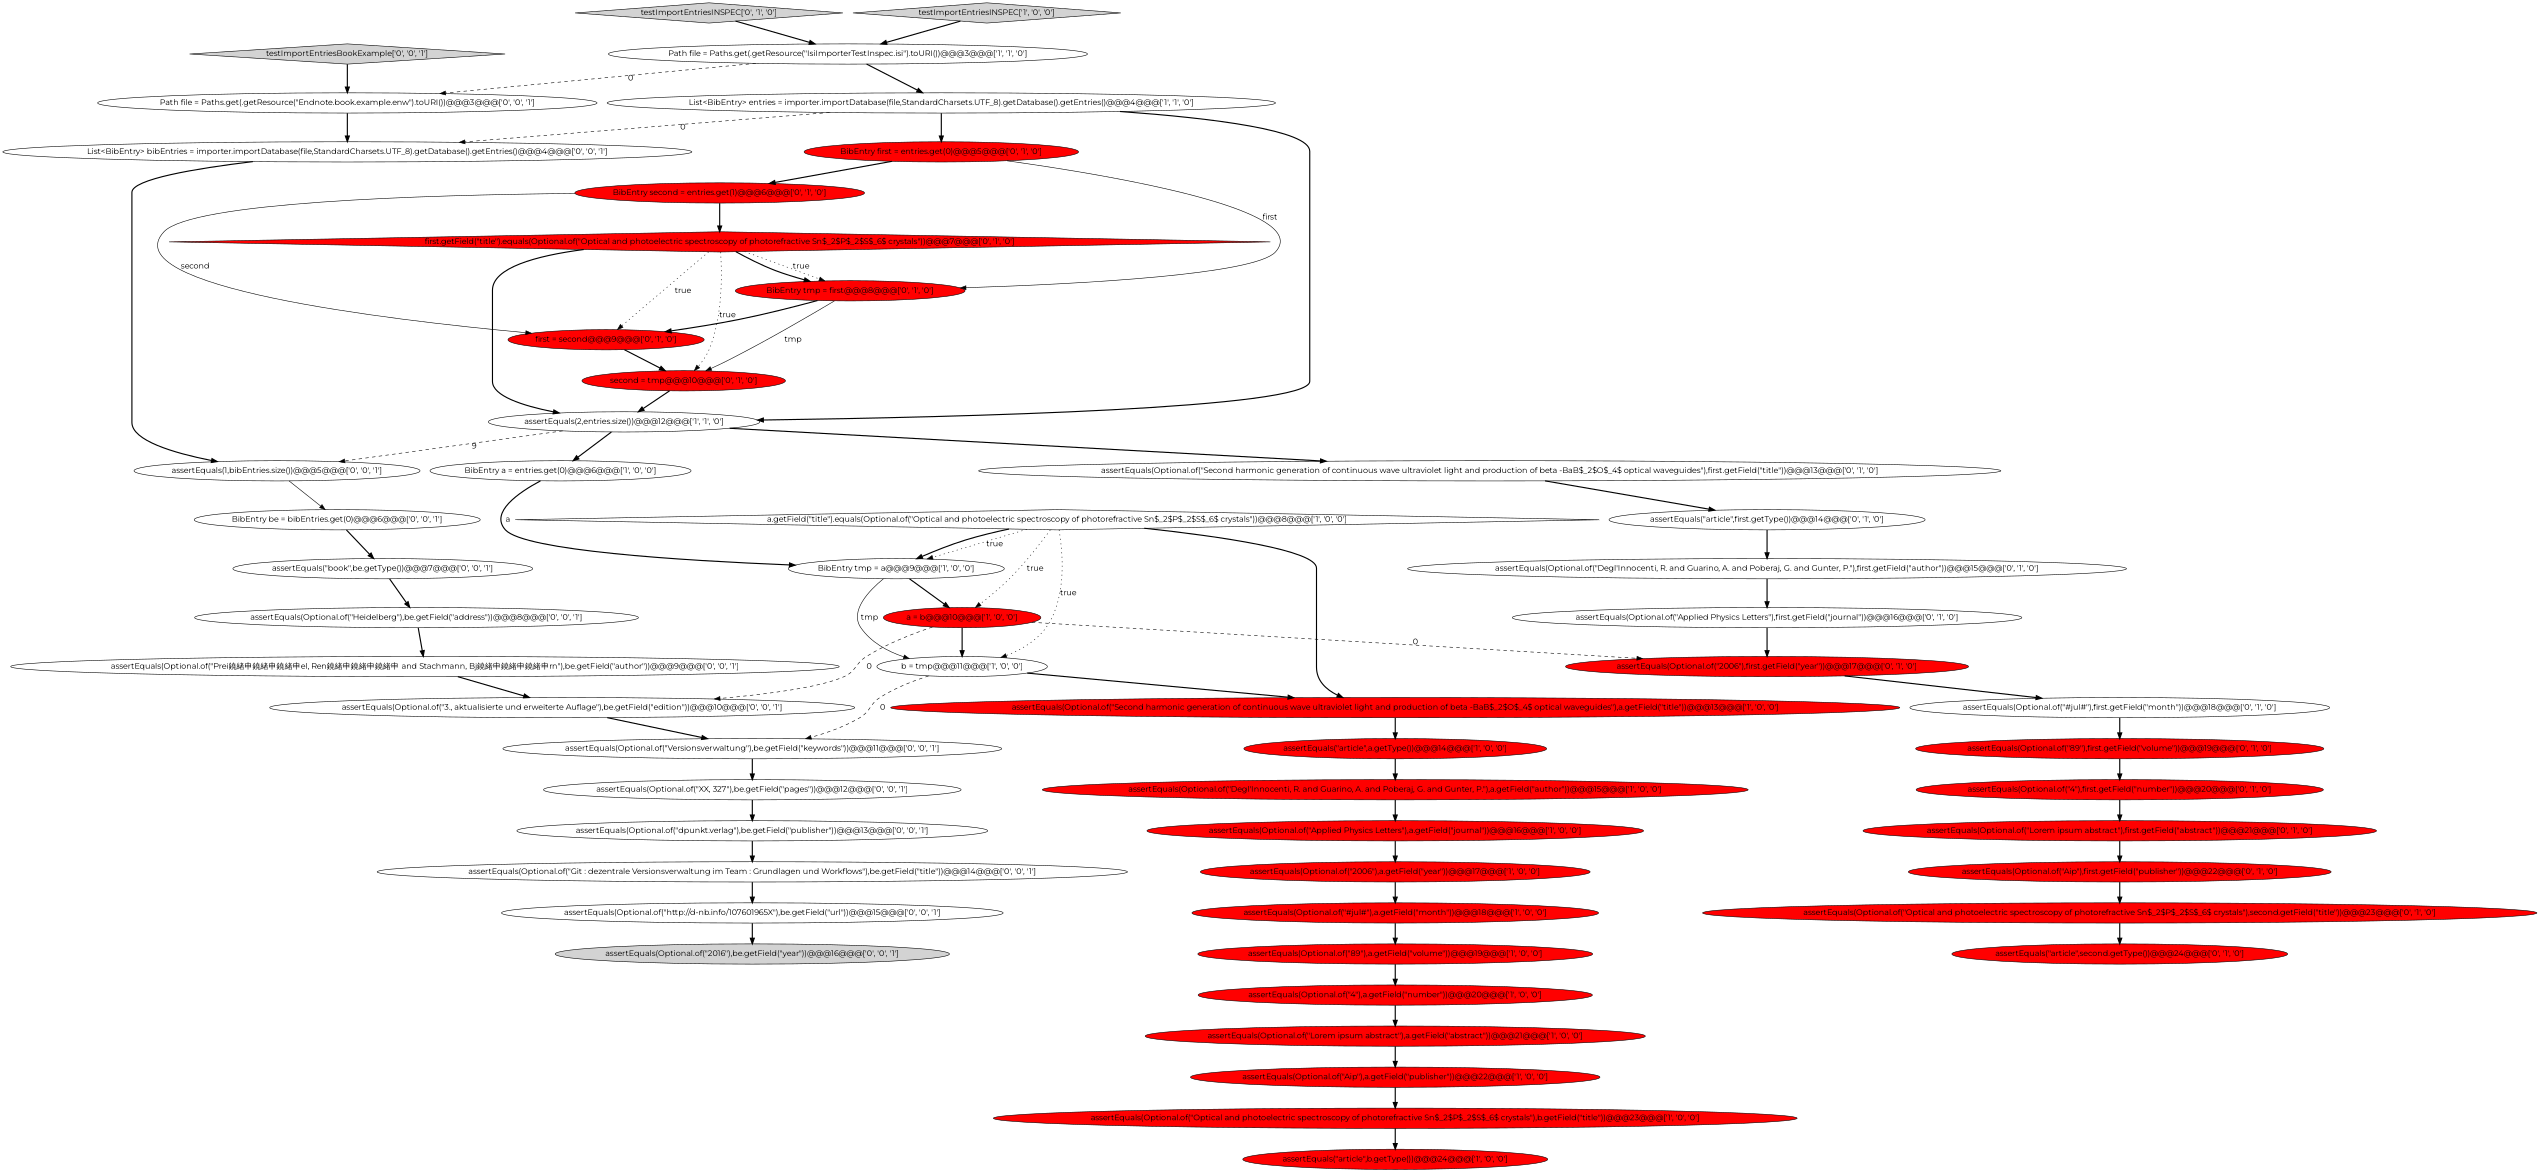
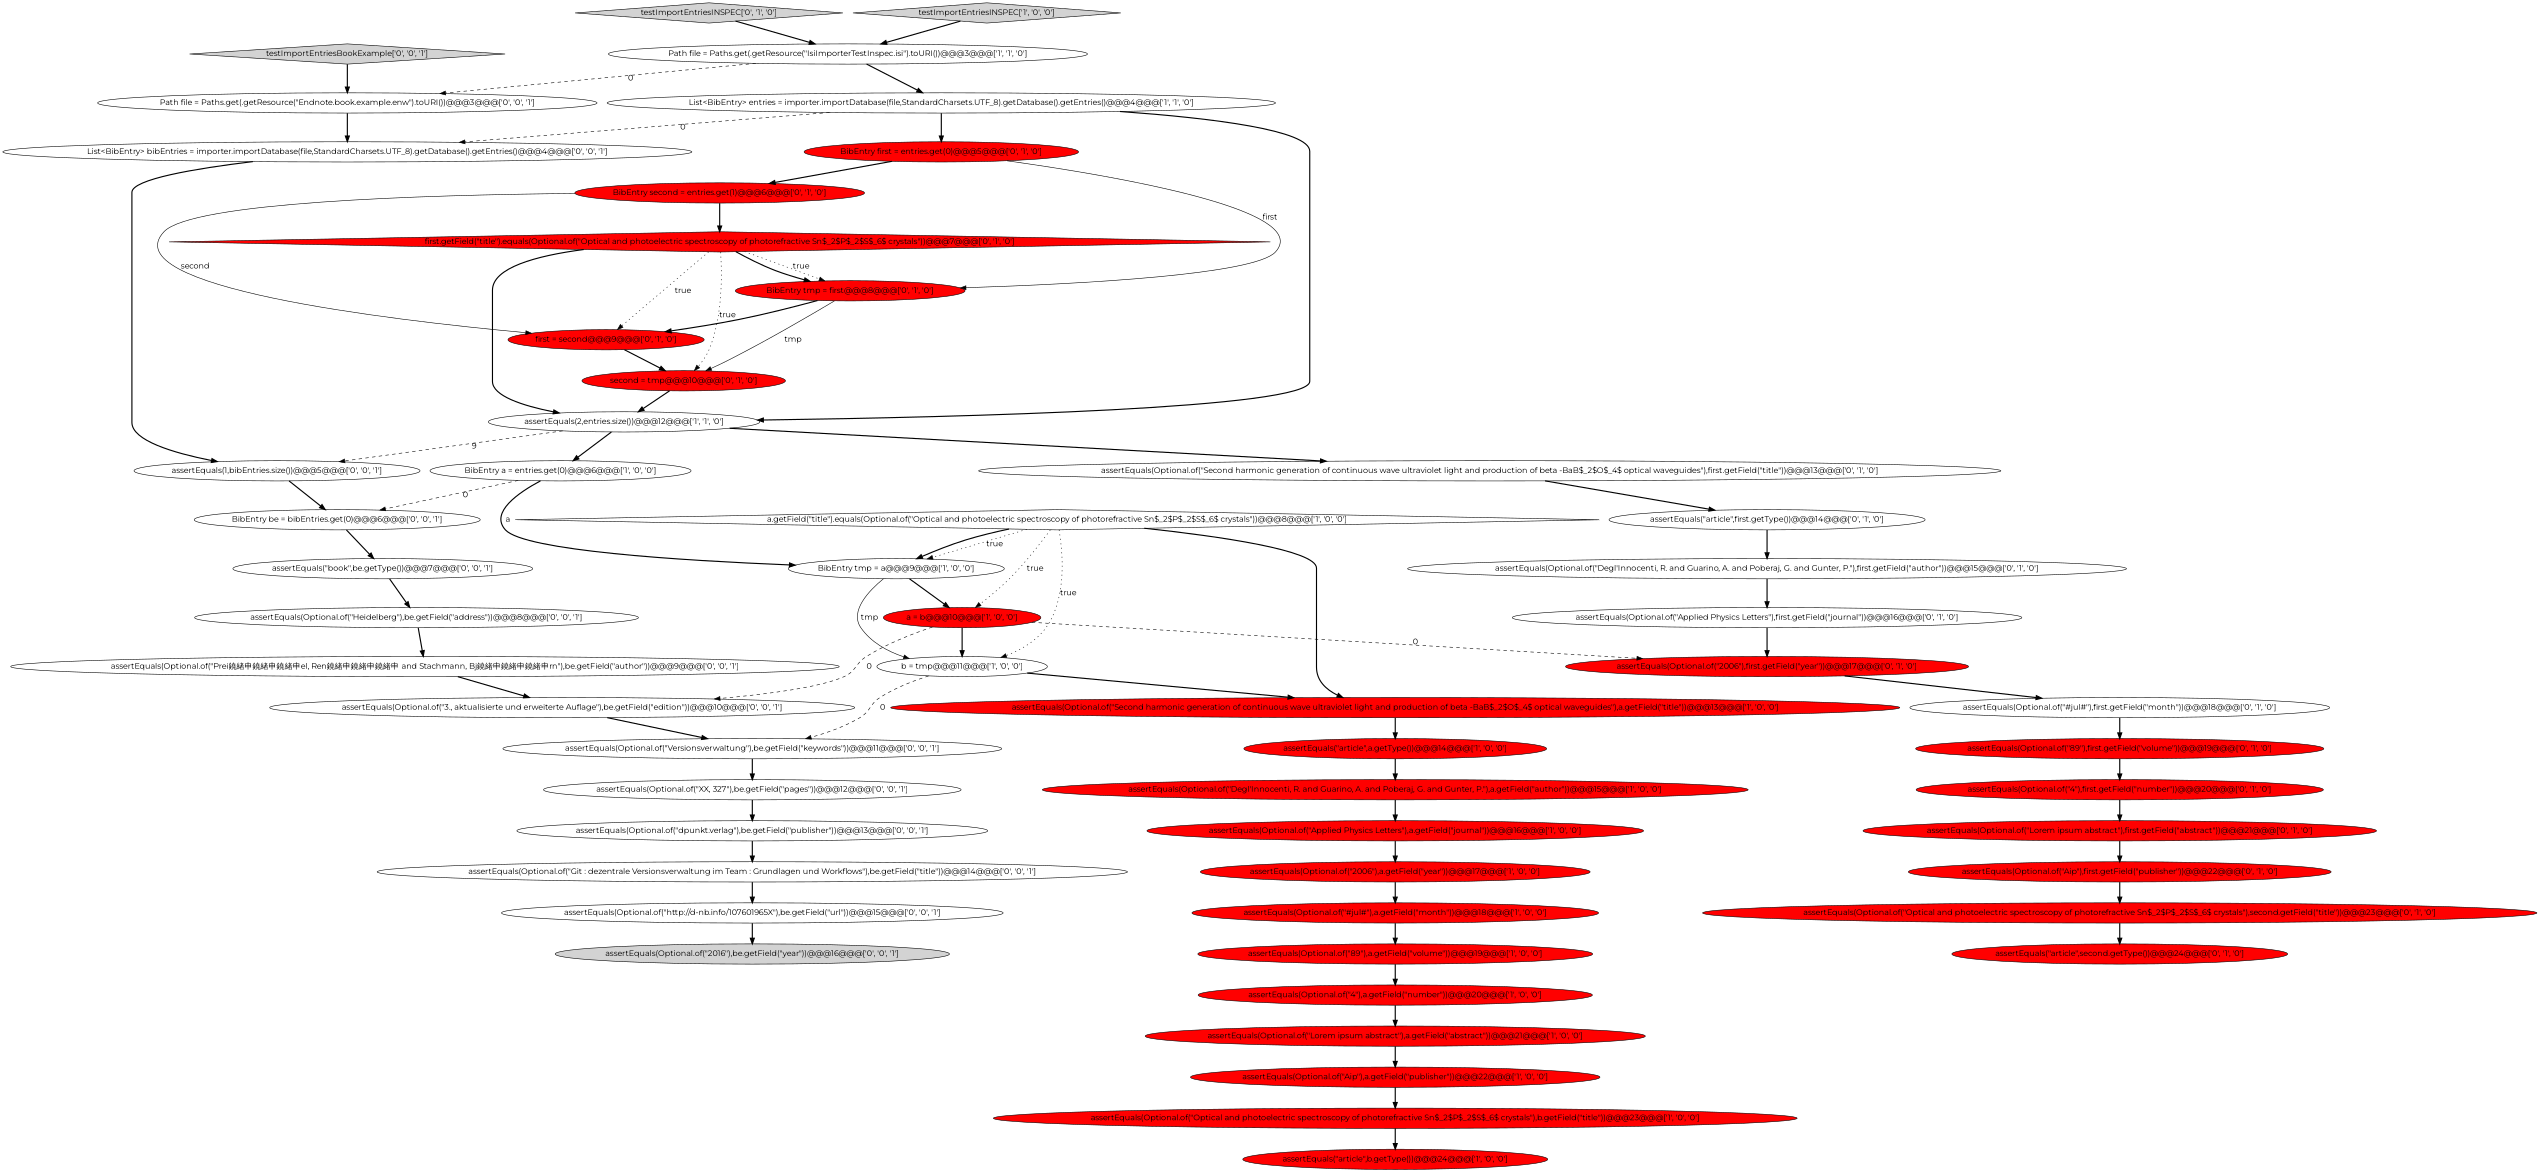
edge "assertEquals(1,bibEntries.size())@@@5@@@['0', '0', '1']" -> "BibEntry be = bibEntries.get(0)@@@6@@@['0', '0', '1']": style solid -> bold
edge "BibEntry a = entries.get(0)@@@6@@@['1', '0', '0']" -> "BibEntry be = bibEntries.get(0)@@@6@@@['0', '0', '1']": added, label "0"
